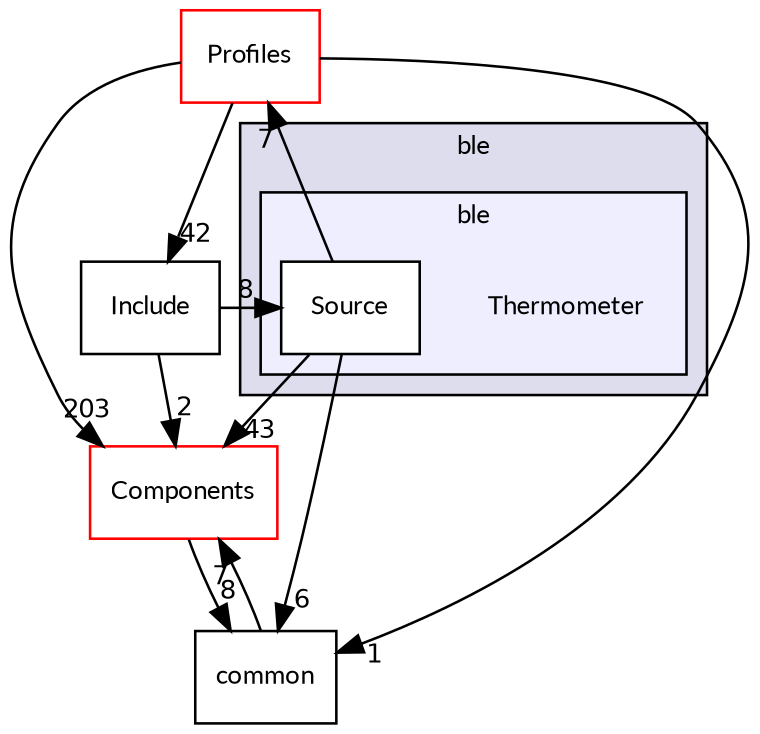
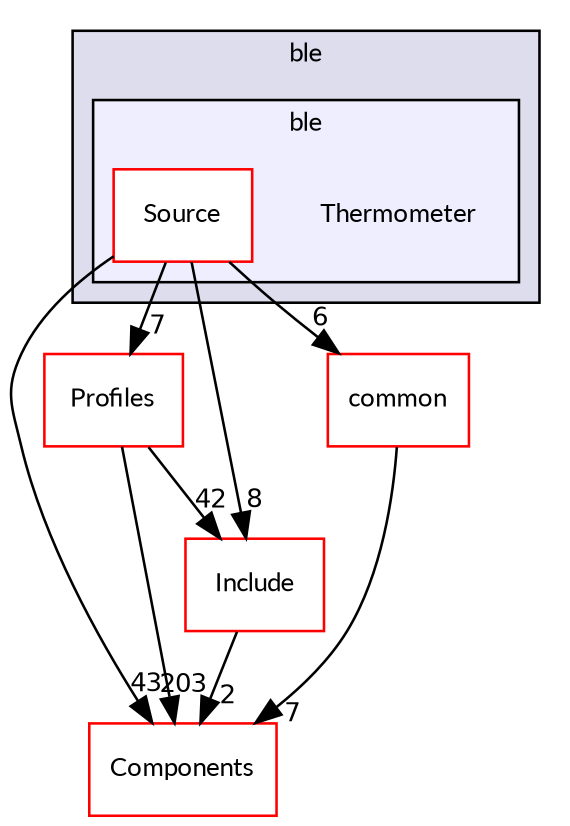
edge "Profiles" -> "common": removed
node "Include": color black -> red
edge "Include" -> "Source": reversed
node "Source": color black -> red
edge "Components" -> "common": removed
node "common": color black -> red
